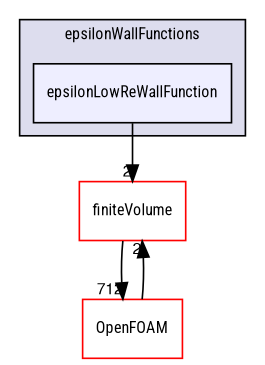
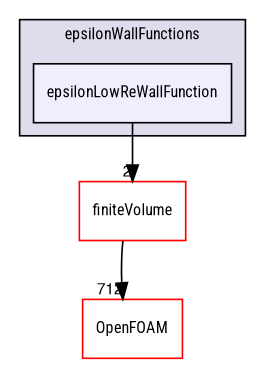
edge "OpenFOAM" -> "finiteVolume": removed
